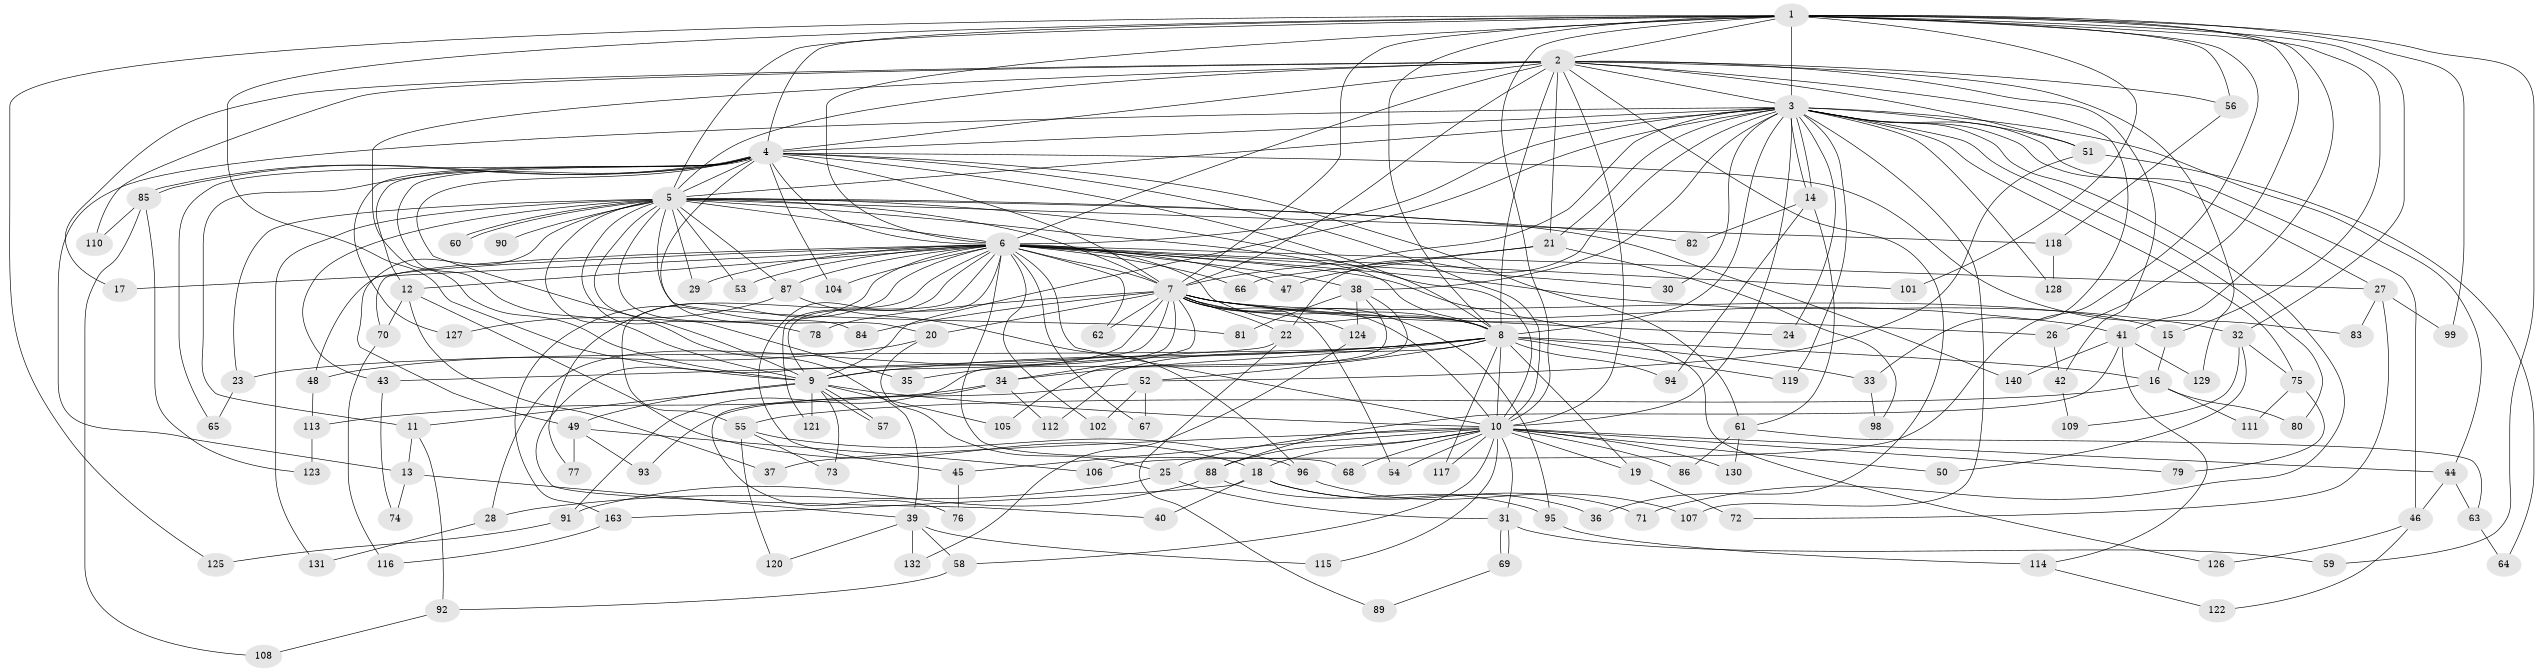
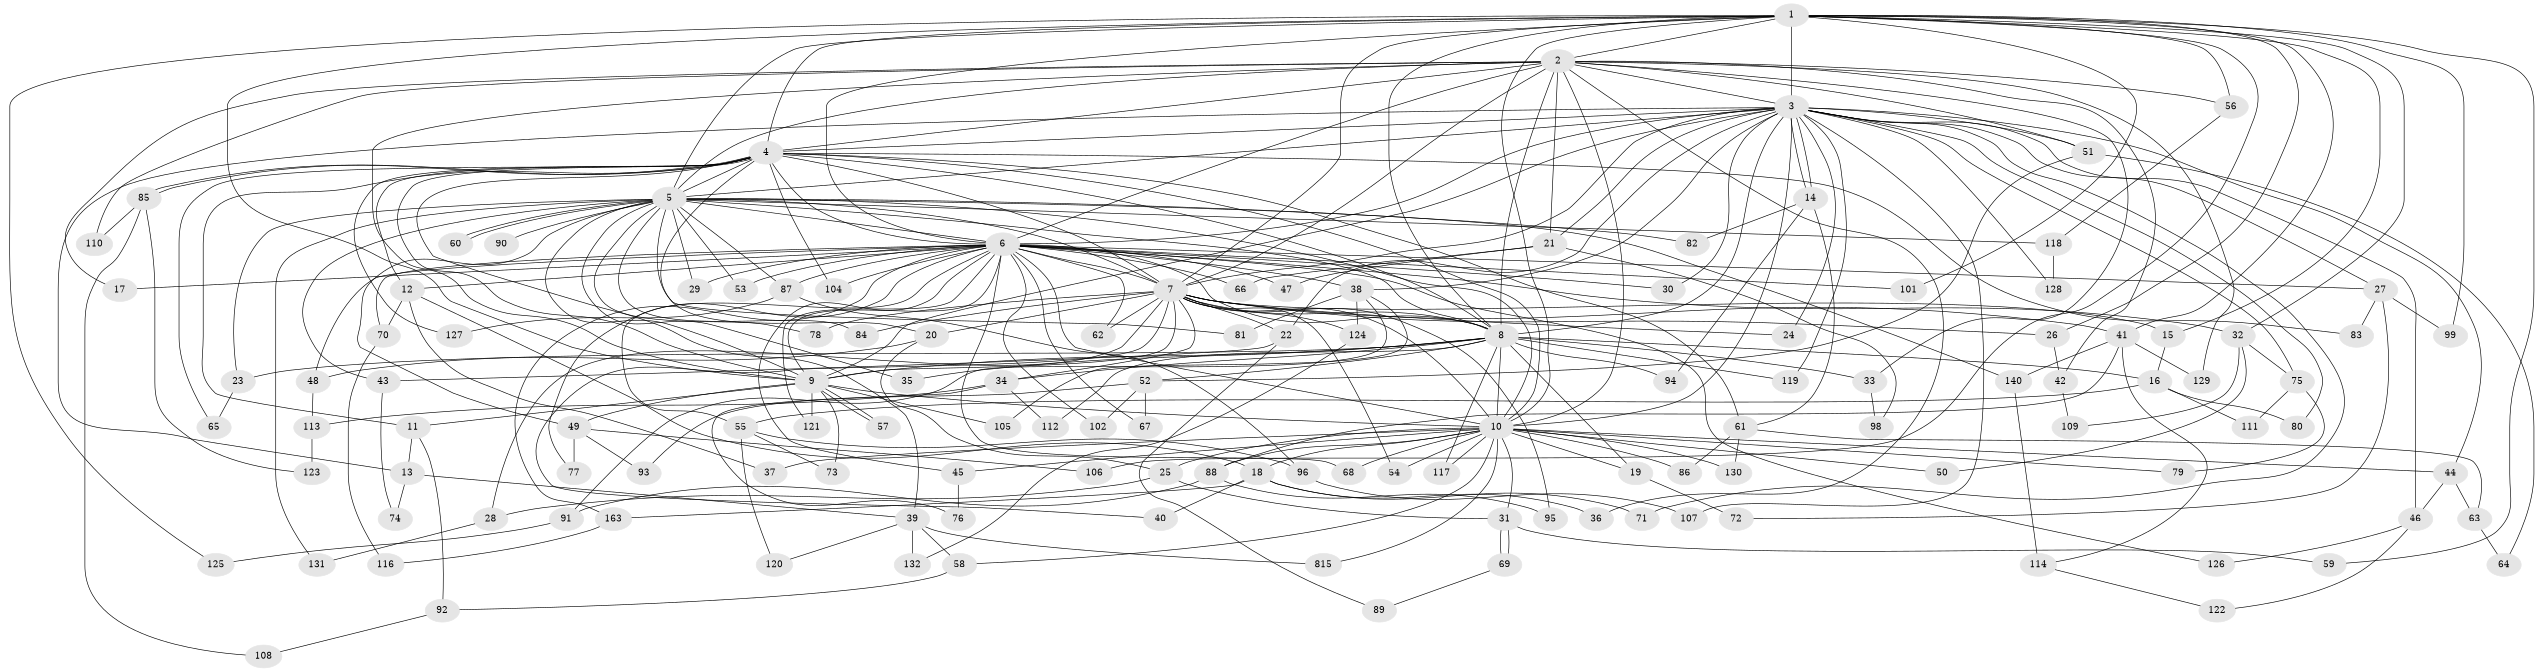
edge "95" -- "114": now "140" -- "114"
node "115": label "115" -> "815"
